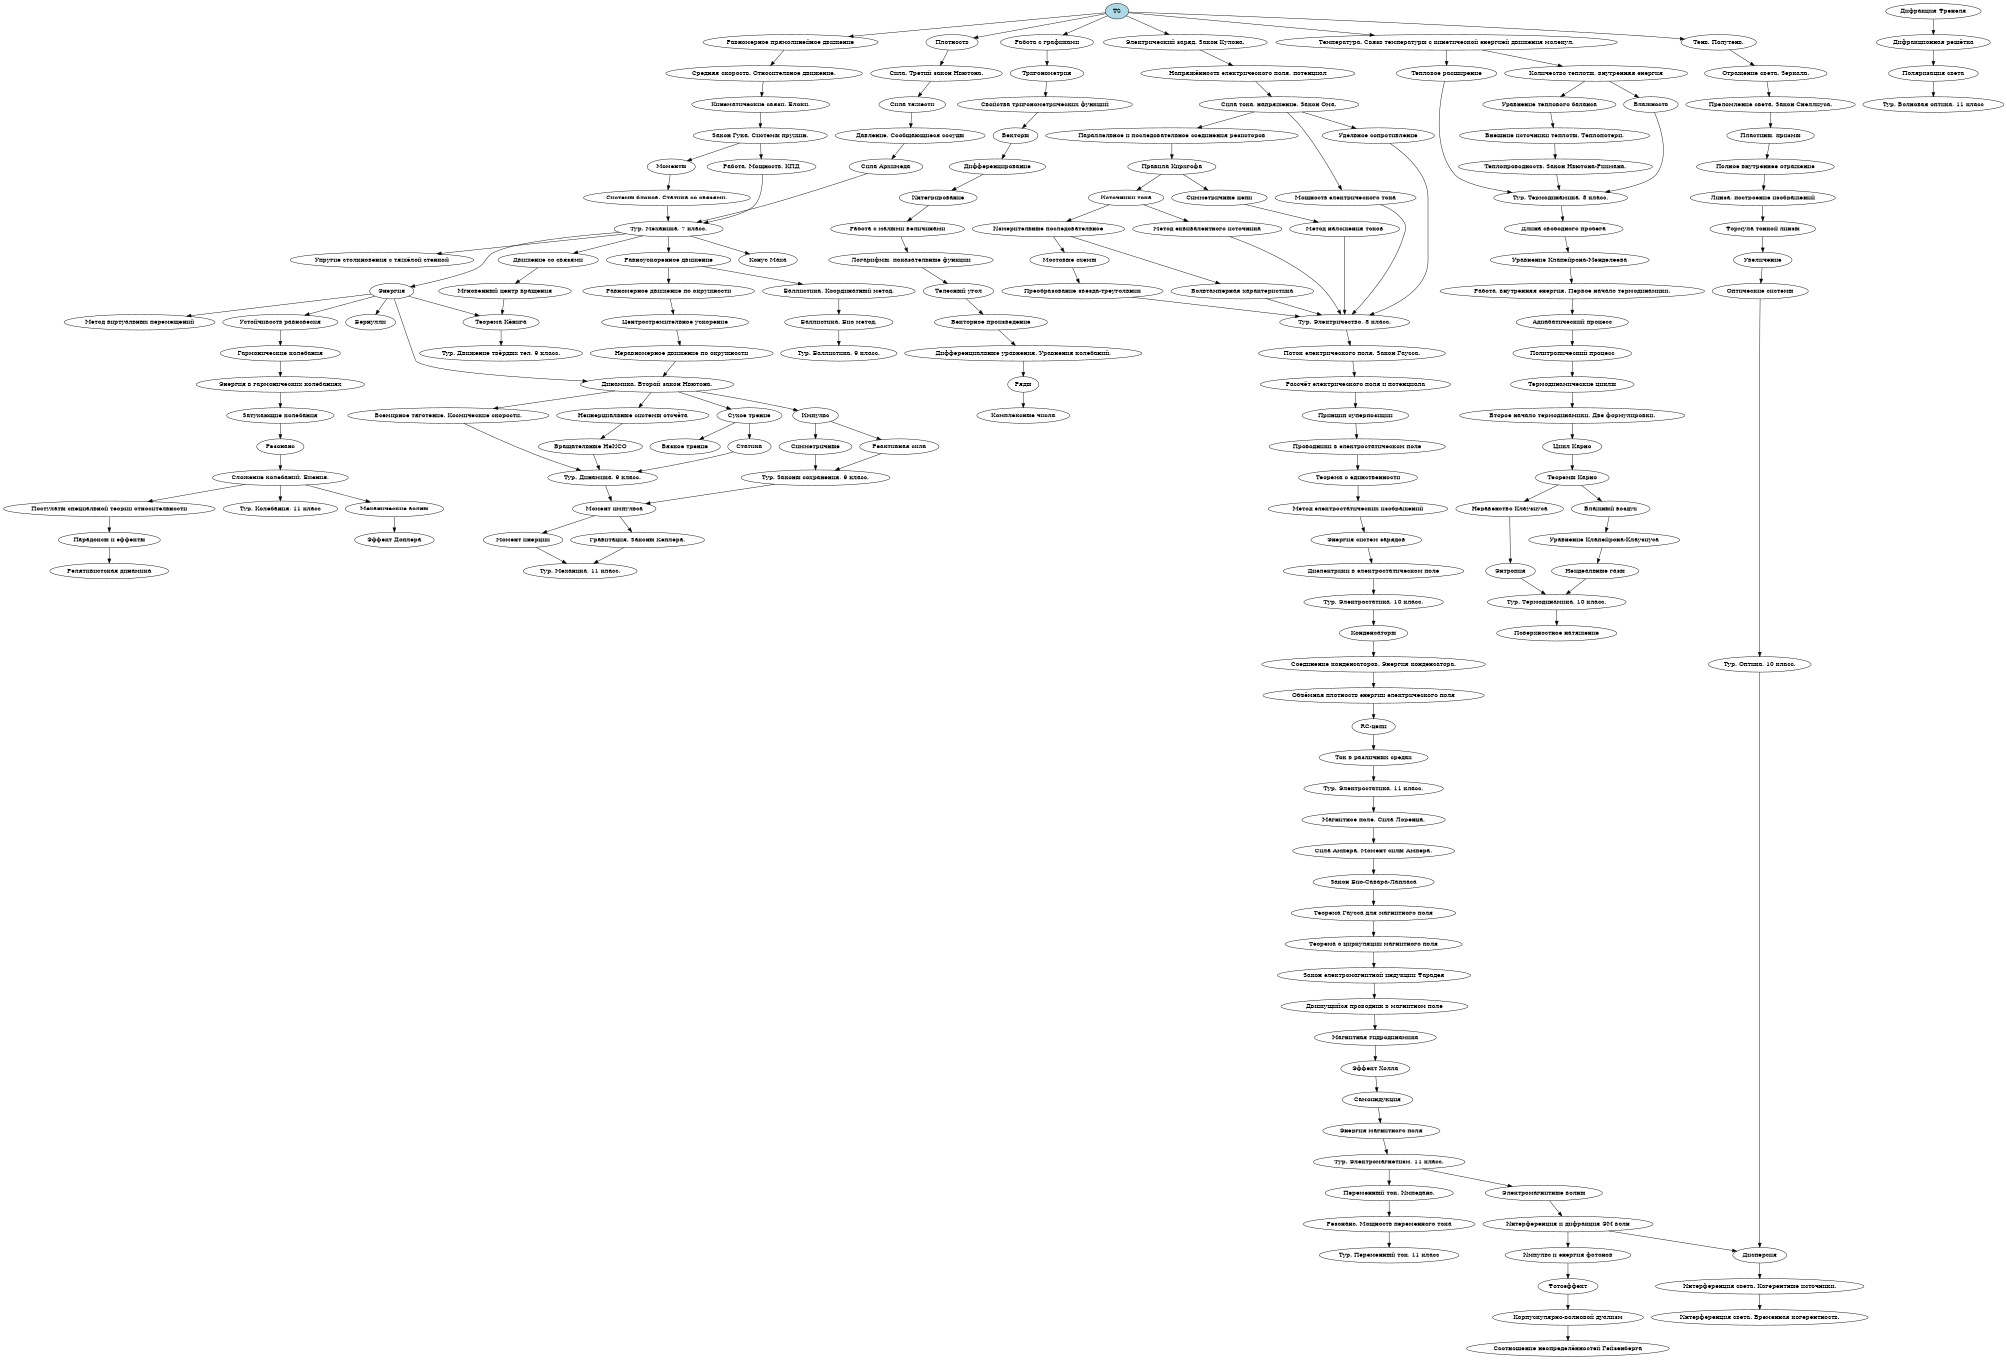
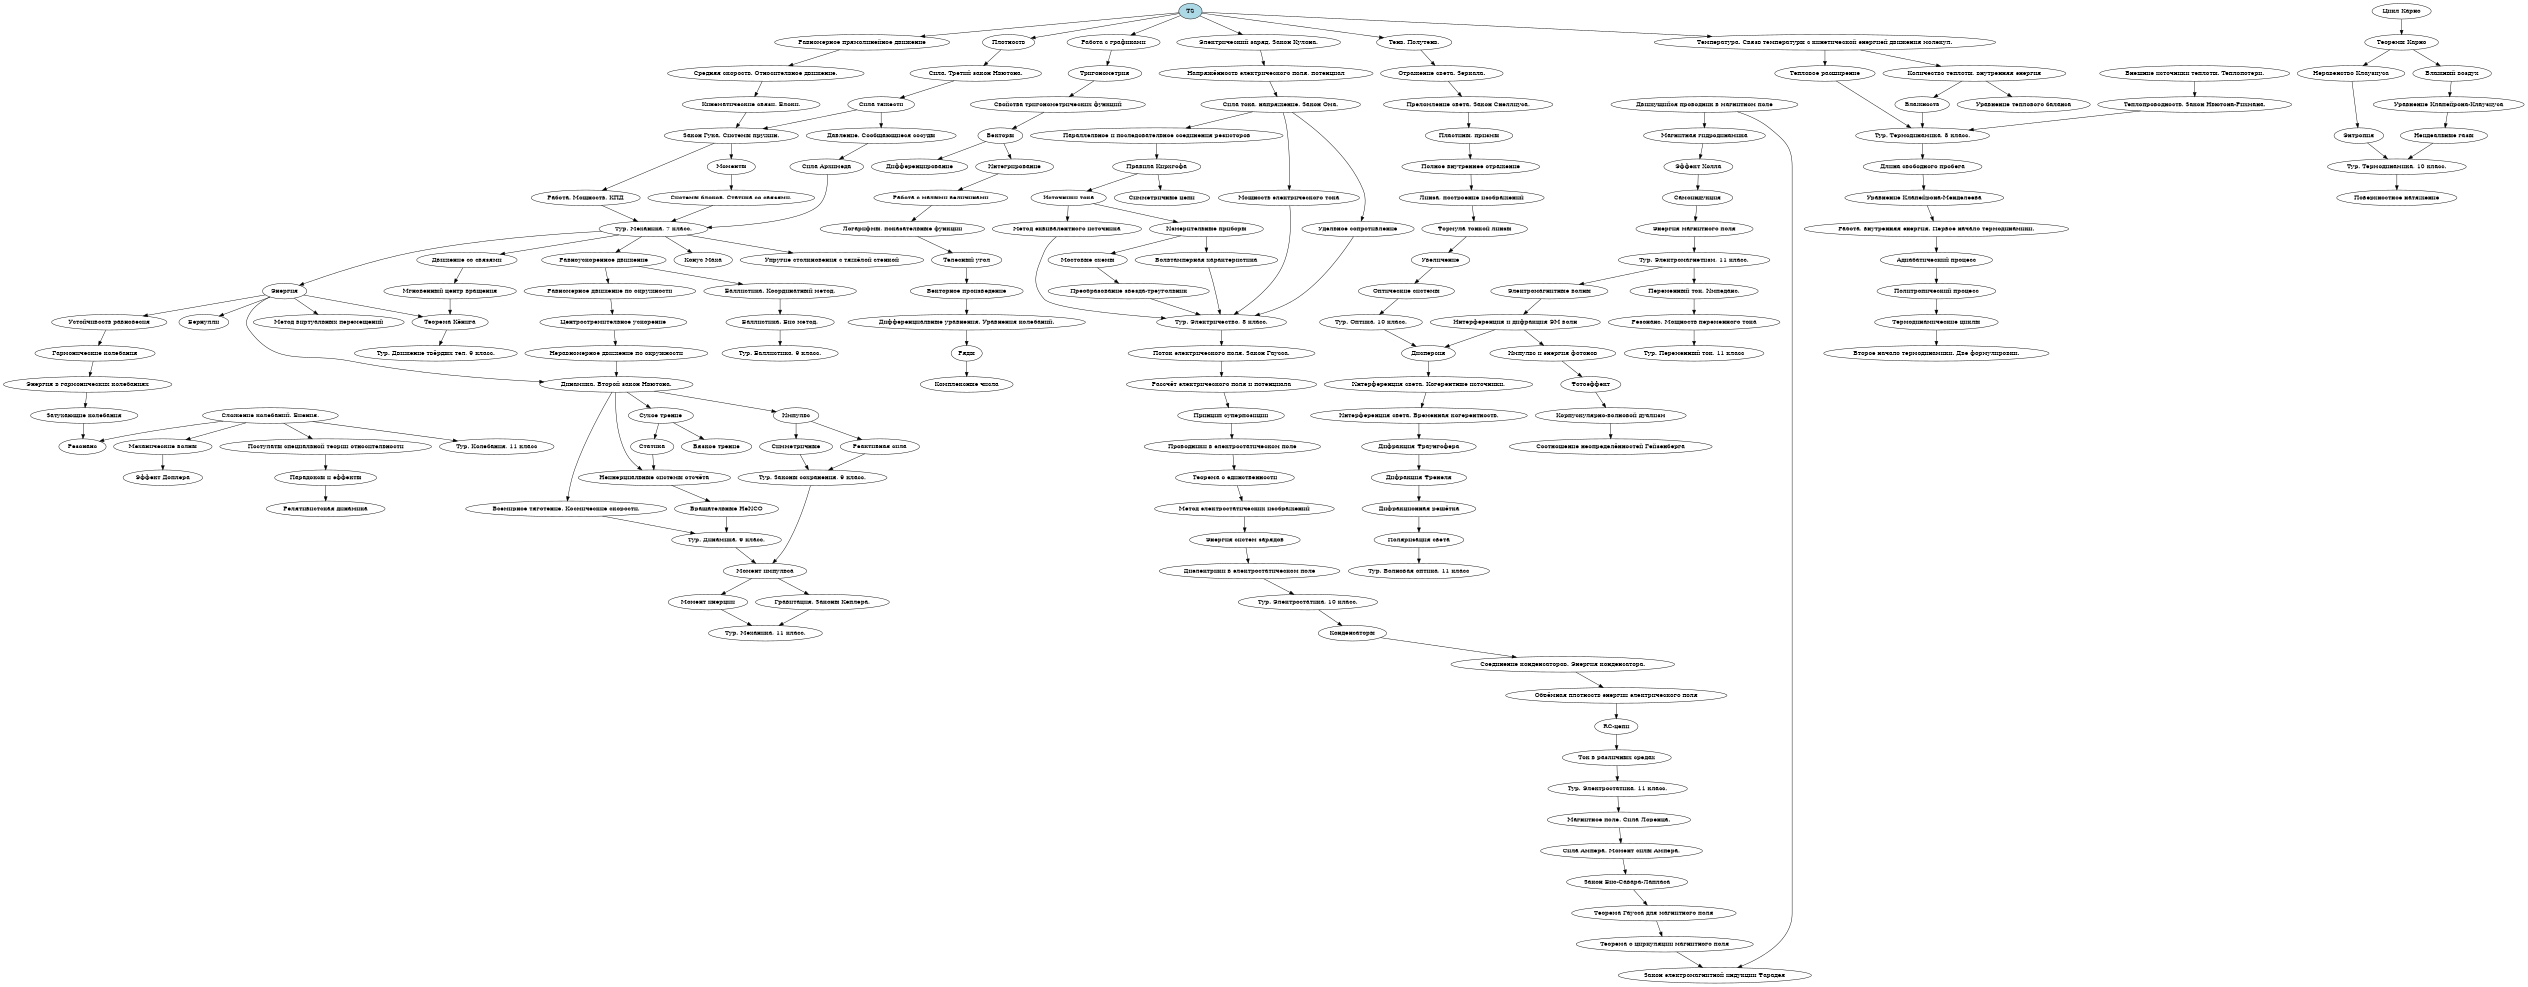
edge "Уравнение теплового баланса" -> "Внешние источники теплоты. Теплопотери.": removed
edge "Сила тяжести" -> "Закон Гука. Системы пружин.": added
edge "Дифференцирование" -> "Интегрирование": now "Векторы" -> "Интегрирование"
node "Измерительные последовательное": label "Измерительные последовательное" -> "Измерительные приборы"
node "Метод наложения токов": removed
edge "Второе начало термодинамики. Две формулировки." -> "Цикл Карно": removed
node "Дифракция Фраунгофера": added
edge "Резонанс" -> "Сложение колебаний. Биения.": reversed
edge "Статика" -> "Тур. Динамика, 9 класс.": now "Статика" -> "Неинерциальные системы отсчёта"
edge "Закон электромагнитной индукции Фарадея" -> "Движущийся проводник в магнитном поле": reversed
